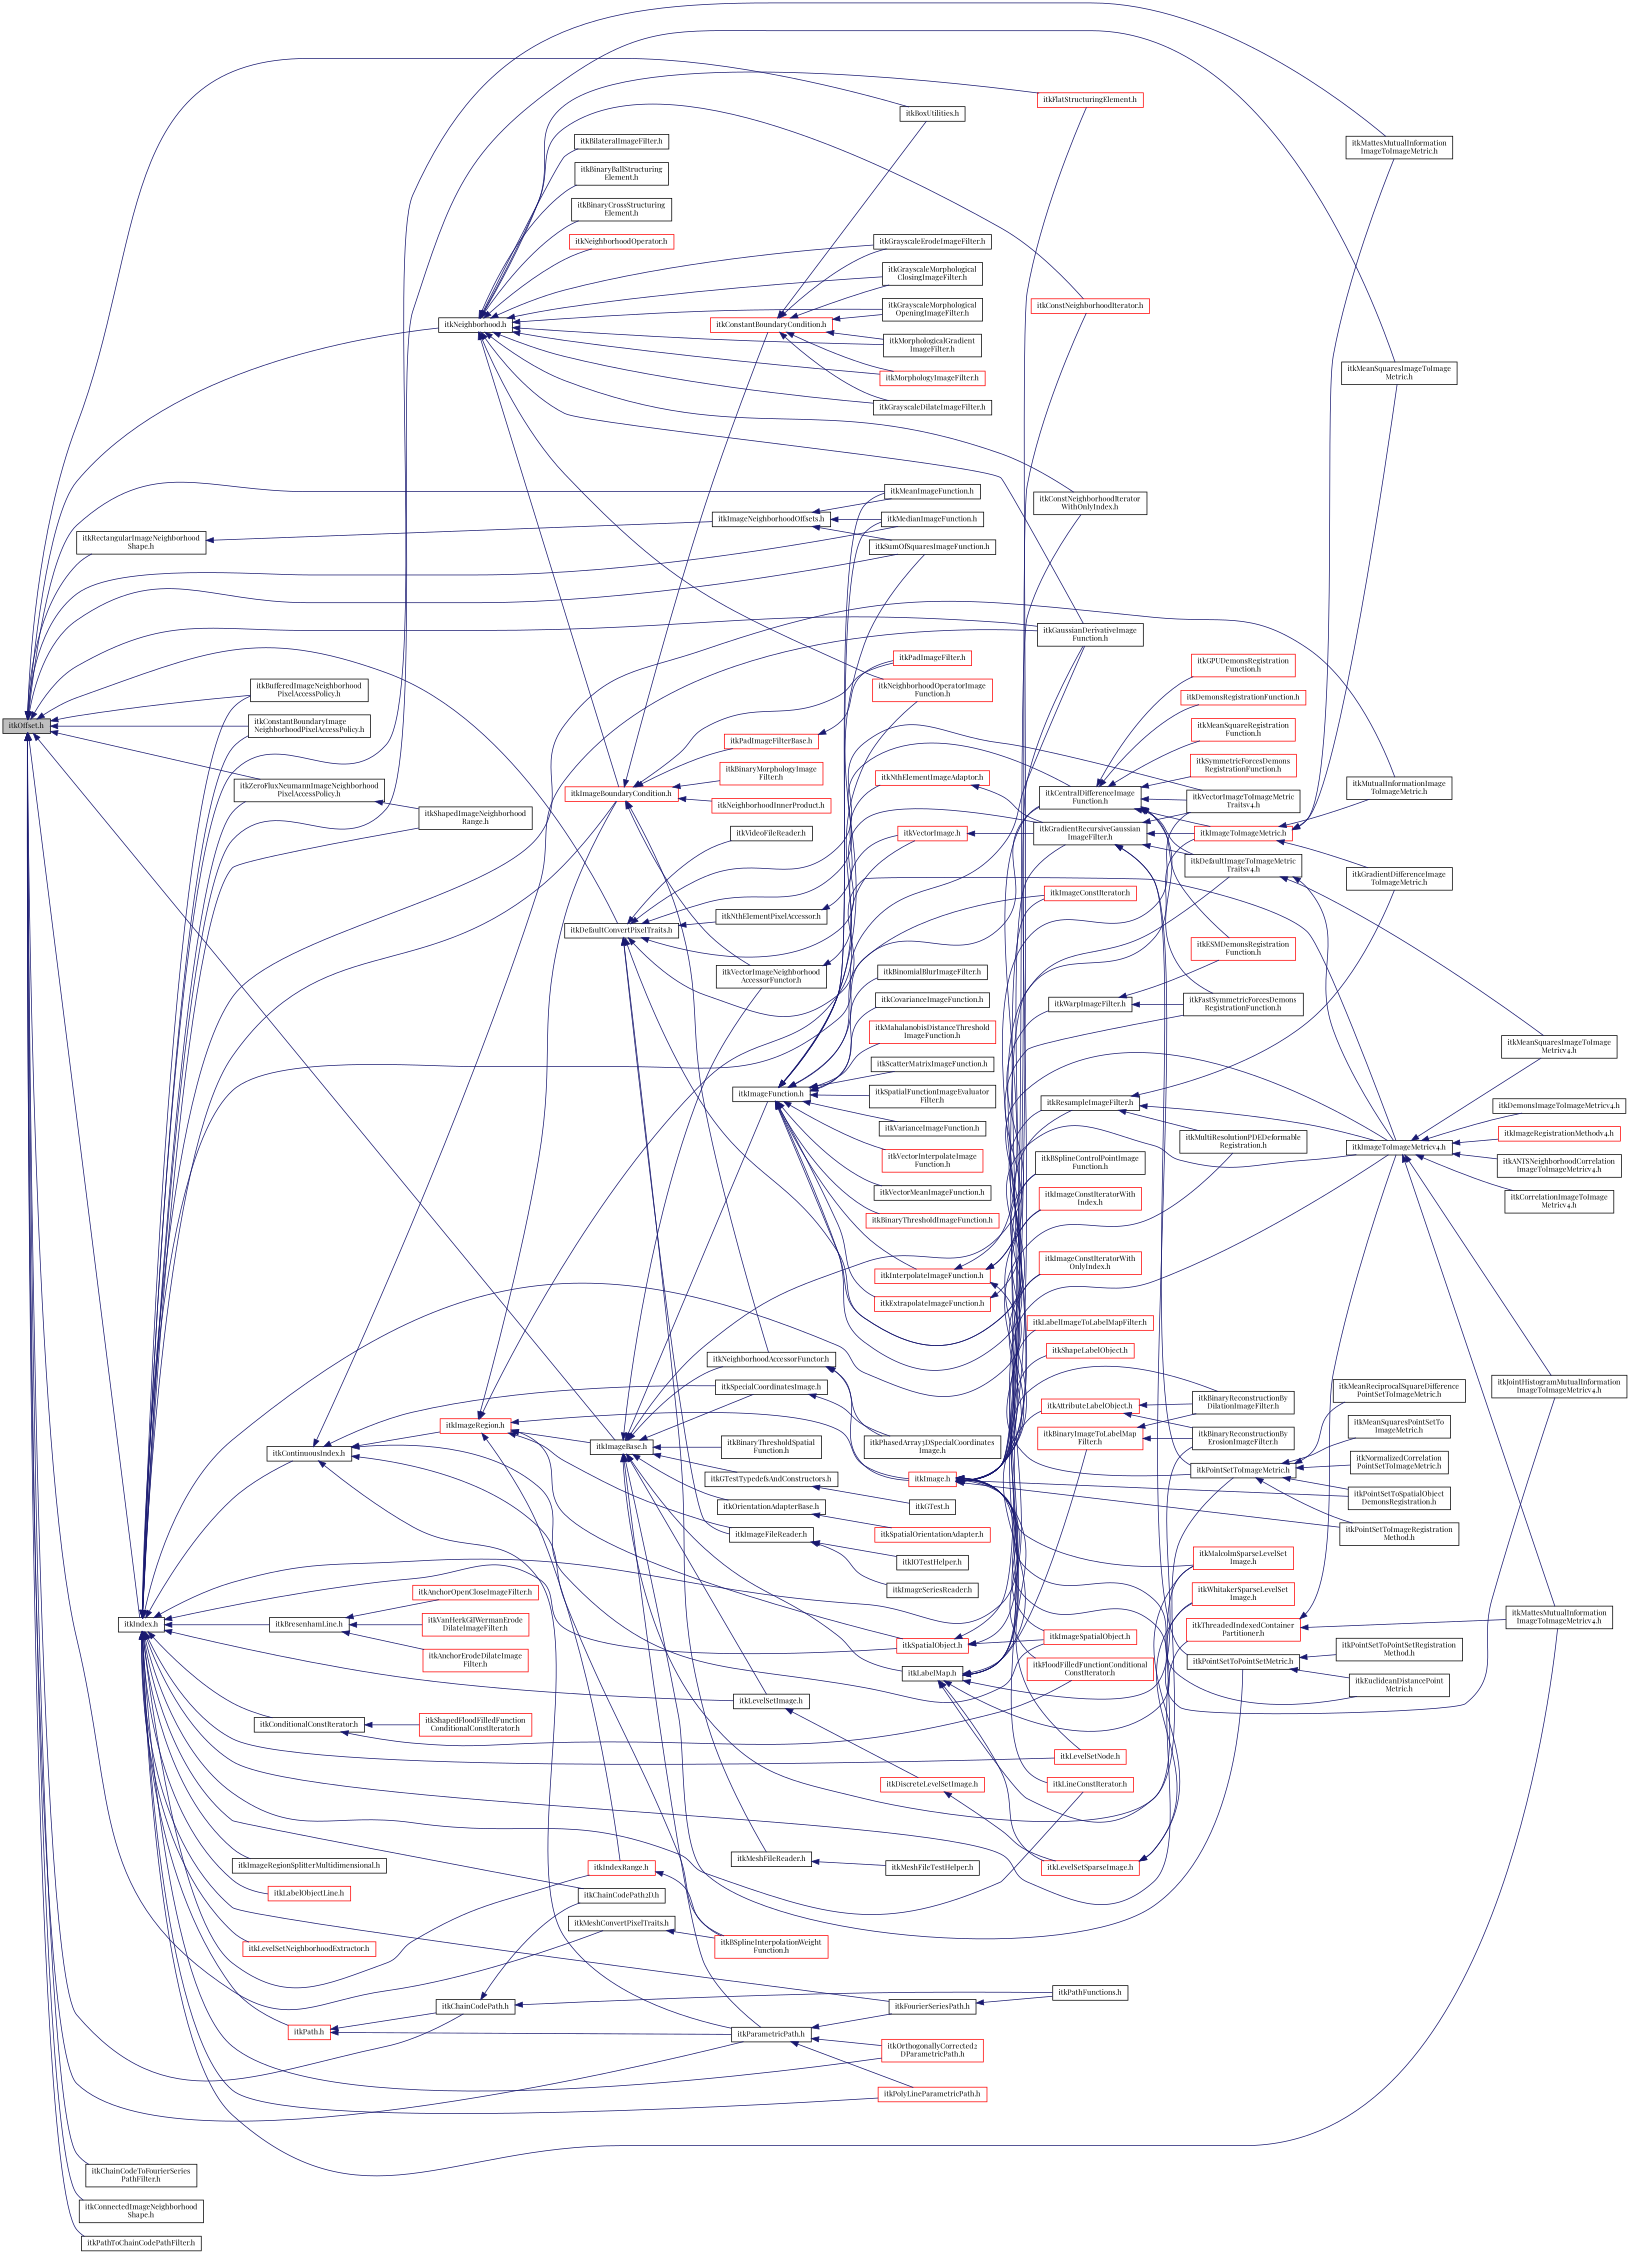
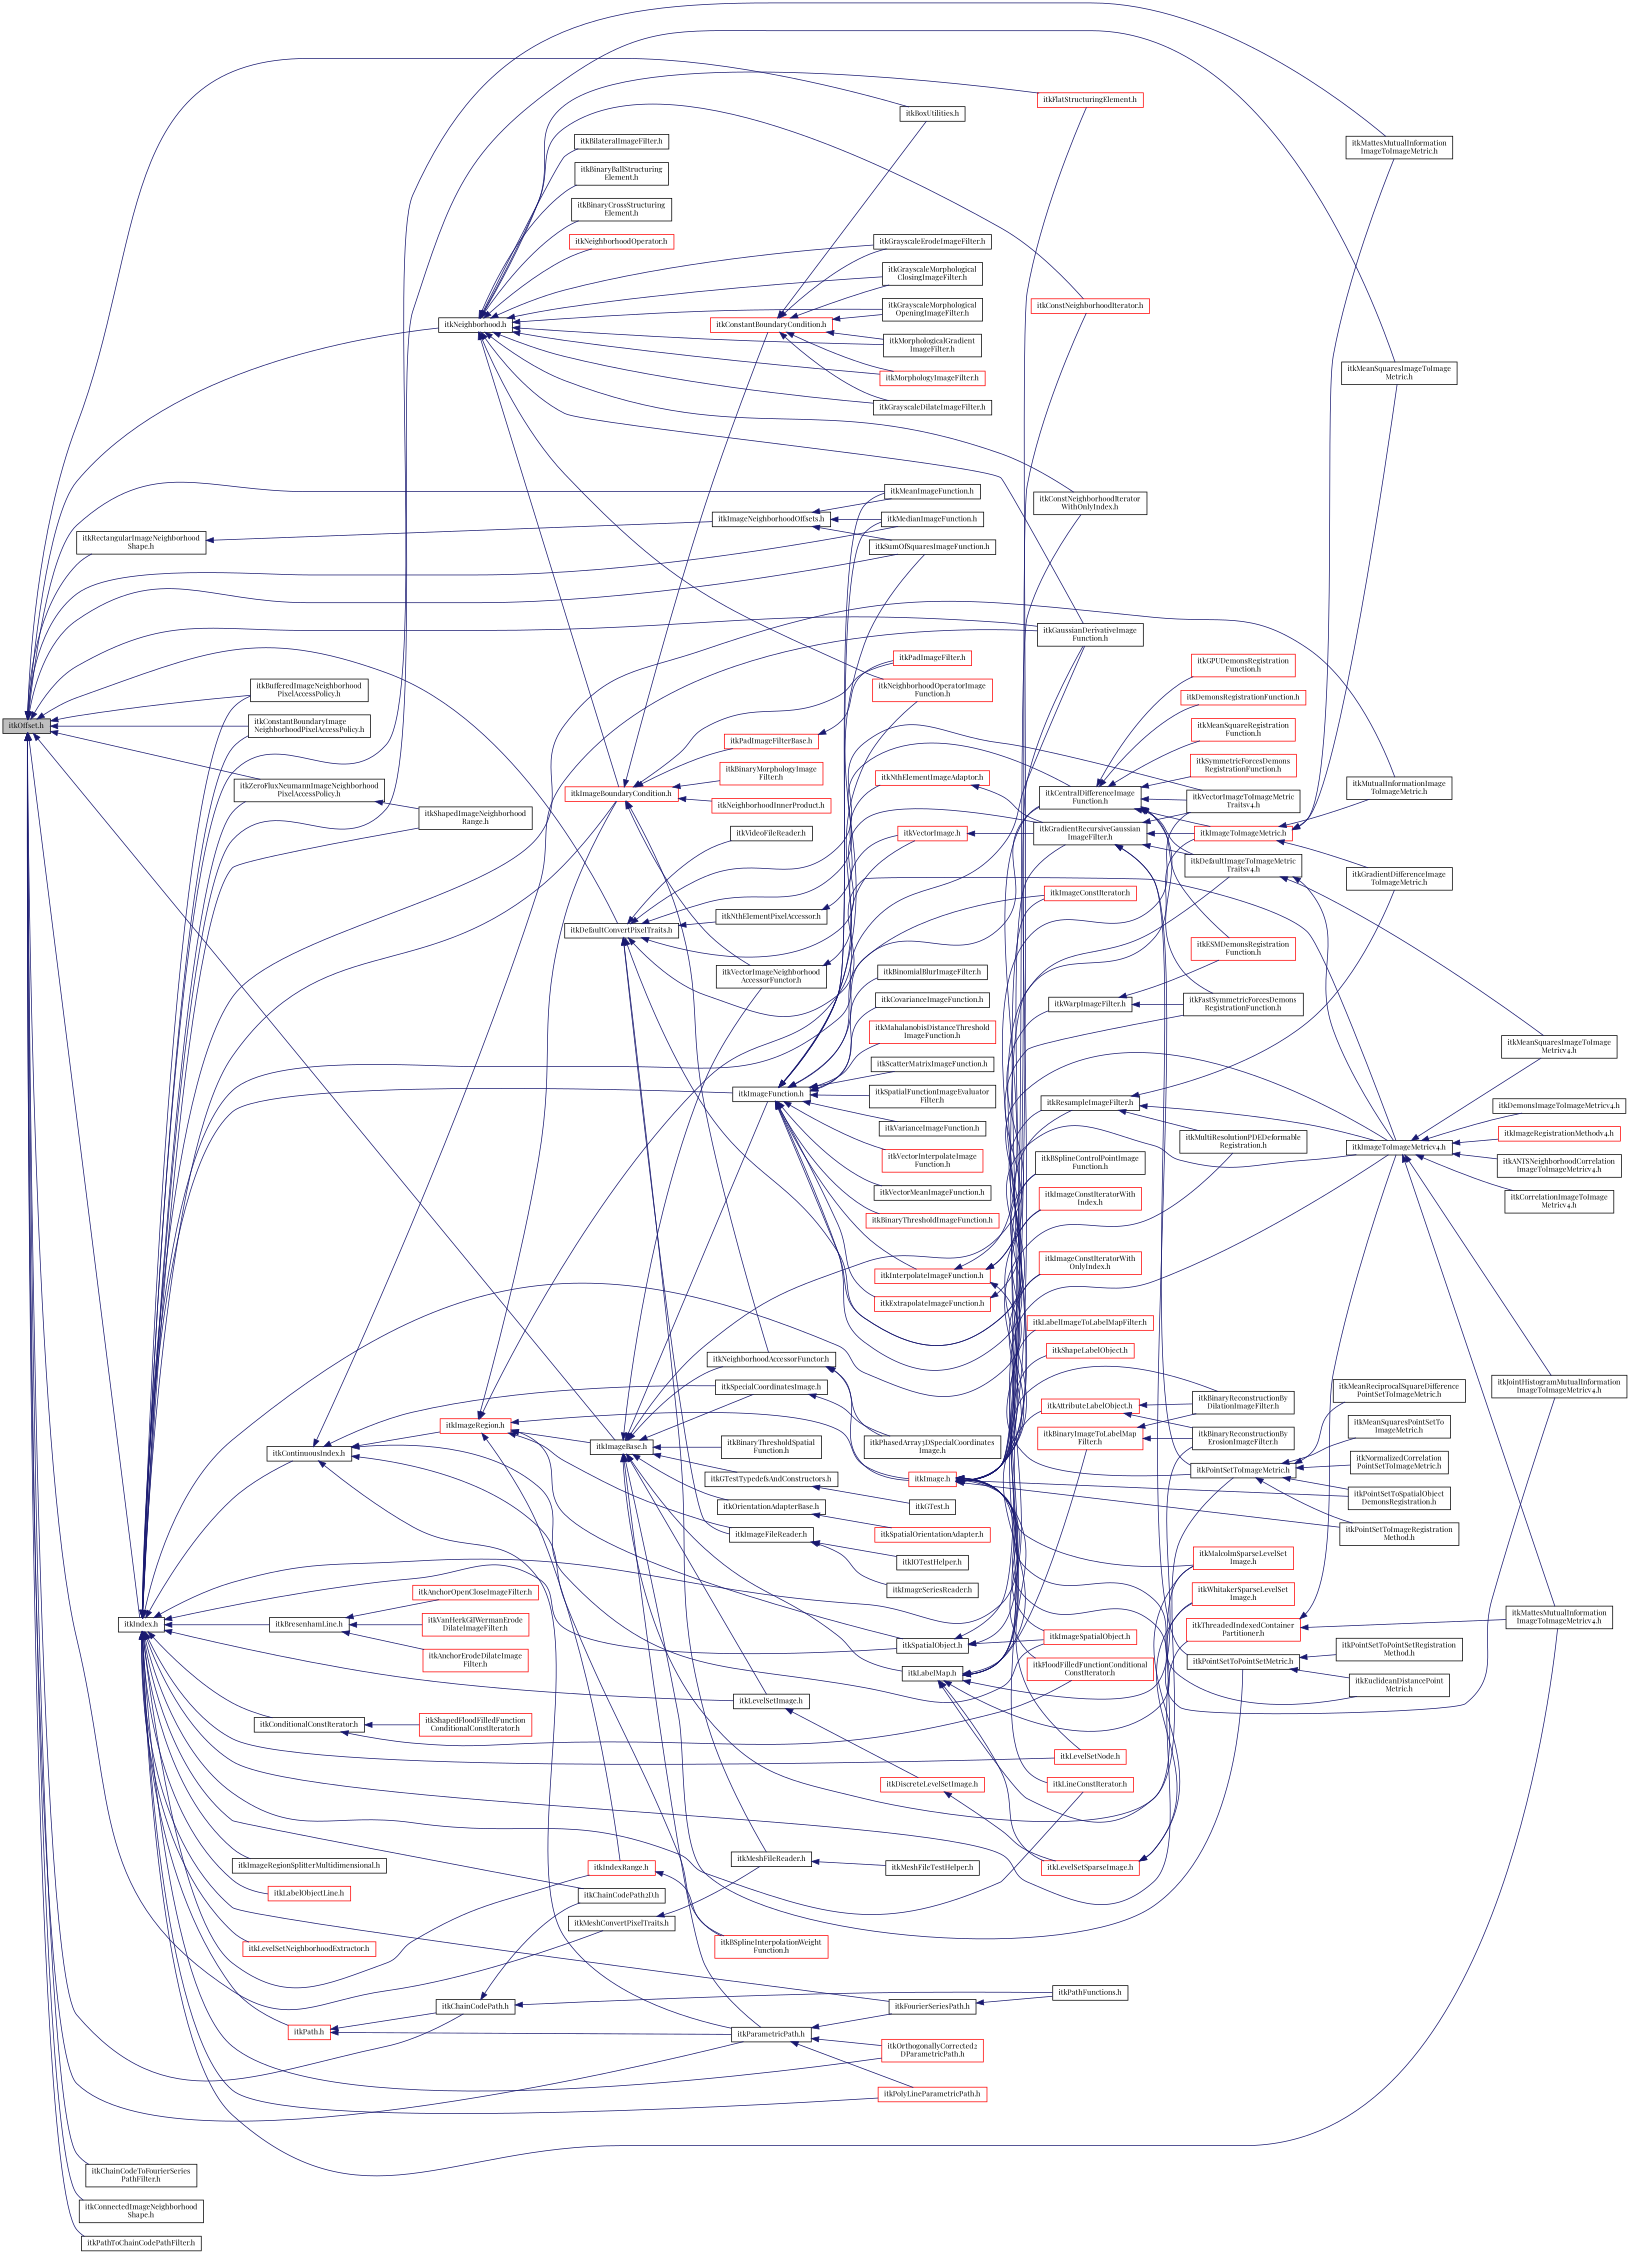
edge "itkImageFunction.h" -> "itkIndex.h": added
node "itkSpatialObject.h": color red -> black
edge "itkBSplineInterpolationWeight Function.h" -> "itkMeshConvertPixelTraits.h": now "itkMeshFileReader.h" -> "itkMeshConvertPixelTraits.h"
